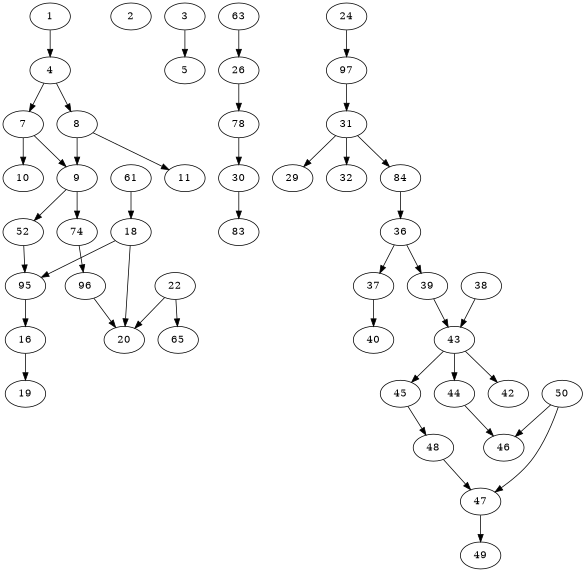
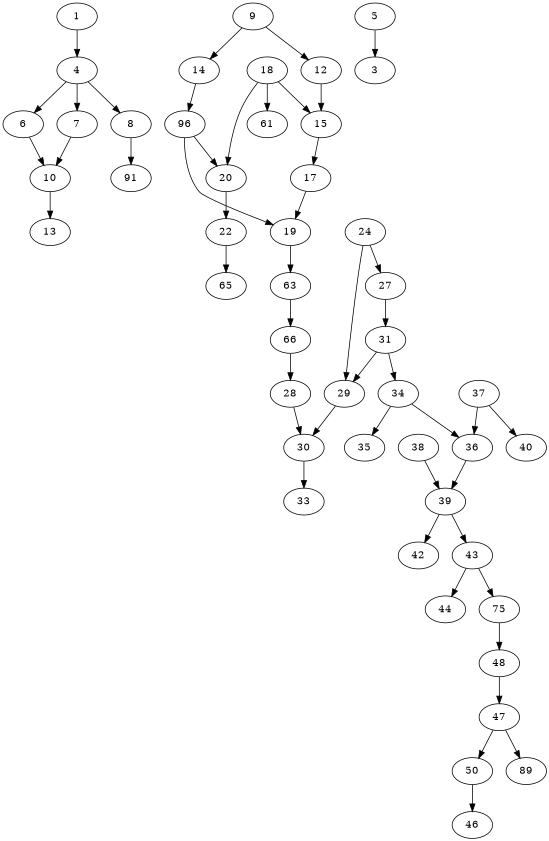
node "2": removed
edge "3" -> "5": reversed
node "26": label "26" -> "66"
node "97": label "97" -> "27"
node "6": added
node "78": label "78" -> "28"
edge "8" -> "9": removed
edge "7" -> "9": removed
node "11": label "11" -> "91"
node "32": removed
node "84": label "84" -> "34"
edge "96" -> "19": added
edge "61" -> "18": reversed
node "52": label "52" -> "12"
node "13": added
node "74": label "74" -> "14"
node "83": label "83" -> "33"
edge "19" -> "63": added
edge "36" -> "37": reversed
node "95": label "95" -> "15"
edge "24" -> "29": added
edge "22" -> "20": reversed
edge "38" -> "43": now "38" -> "39"
node "16": label "16" -> "17"
edge "43" -> "42": now "39" -> "42"
node "45": label "45" -> "75"
edge "29" -> "30": added
edge "44" -> "46": removed
node "35": added
edge "50" -> "47": reversed
node "49": label "49" -> "89"
